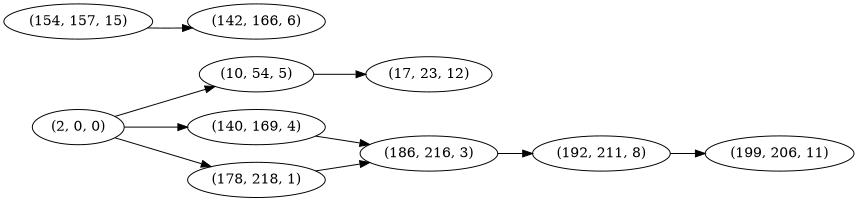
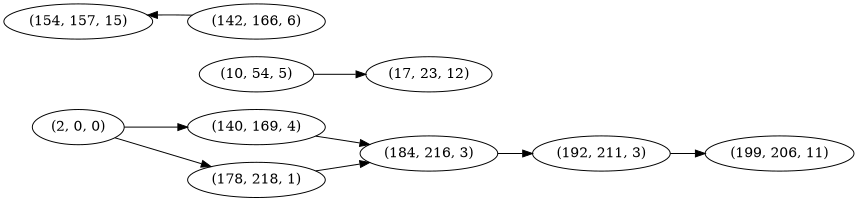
edge "(154, 157, 15)" -> "(142, 166, 6)": reversed
edge "(2, 0, 0)" -> "(10, 54, 5)": removed
node "(186, 216, 3)": label "(186, 216, 3)" -> "(184, 216, 3)"
node "(192, 211, 8)": label "(192, 211, 8)" -> "(192, 211, 3)"
